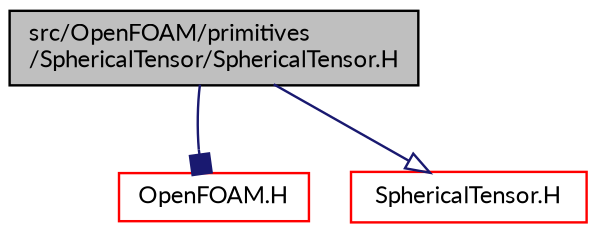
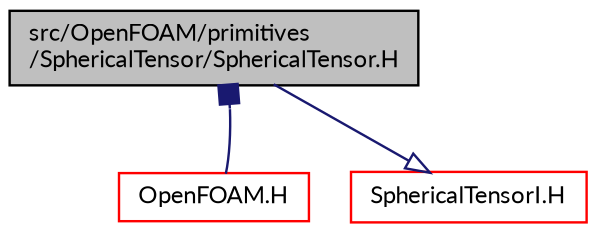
edge "src/OpenFOAM/primitives /SphericalTensor/SphericalTensor.H" -> "OpenFOAM.H": reversed
node "SphericalTensor.H": label "SphericalTensor.H" -> "SphericalTensorI.H"
